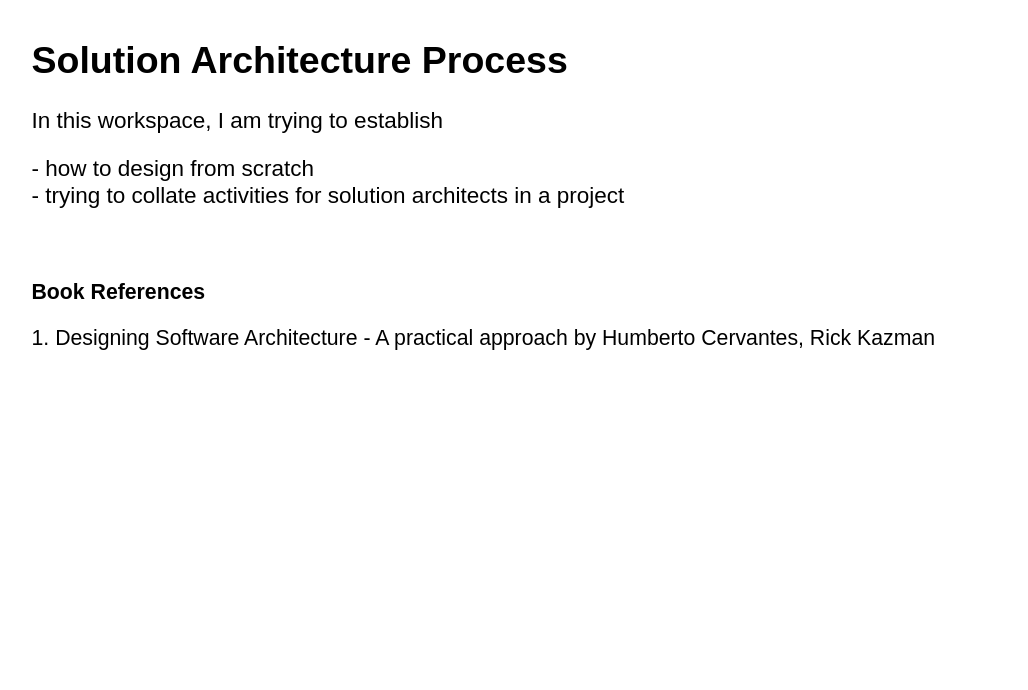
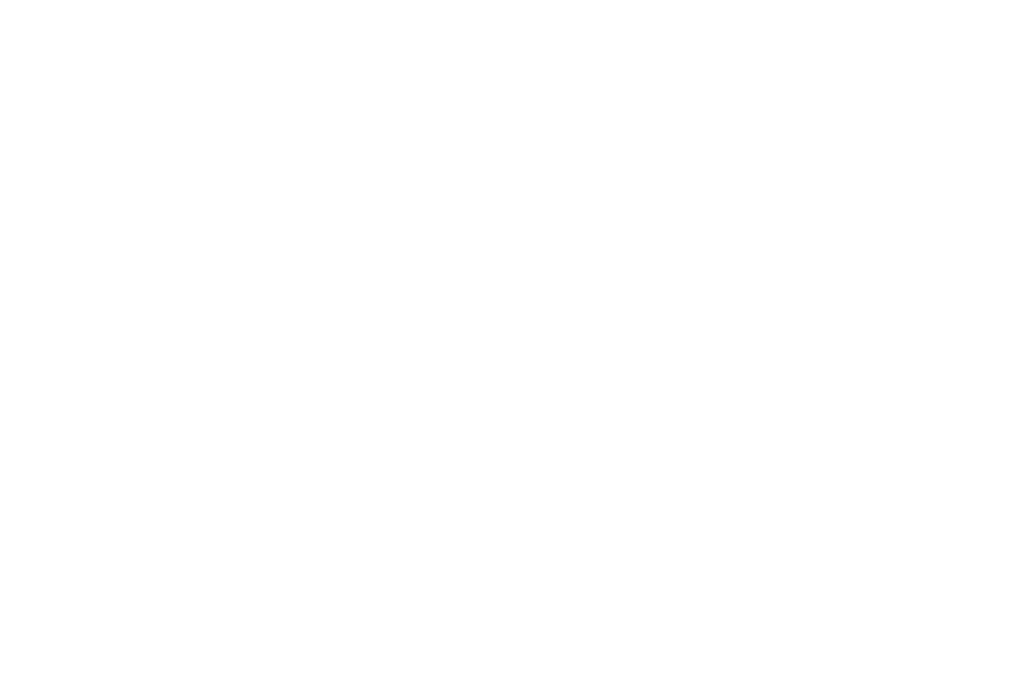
node "Solution Architecture ProcessIn this workspace, I am trying to establish - how to design from scratch - trying to collate activities for solution architects in a project Book References 1. Designing Software Architecture - A practical approach by Humberto Cervantes, Rick Kazman": removed
